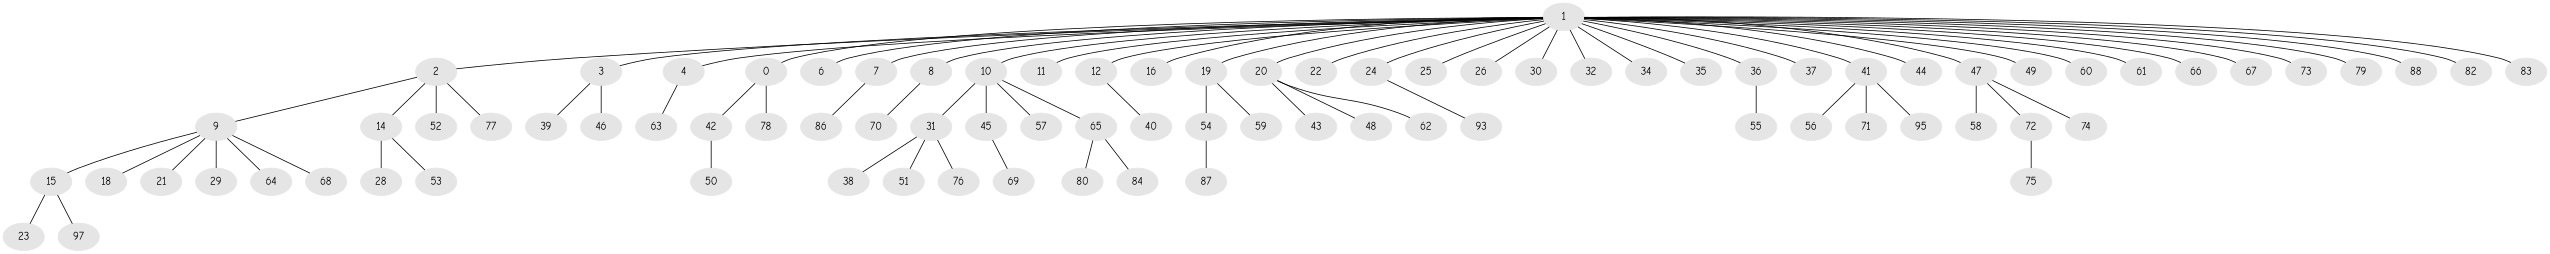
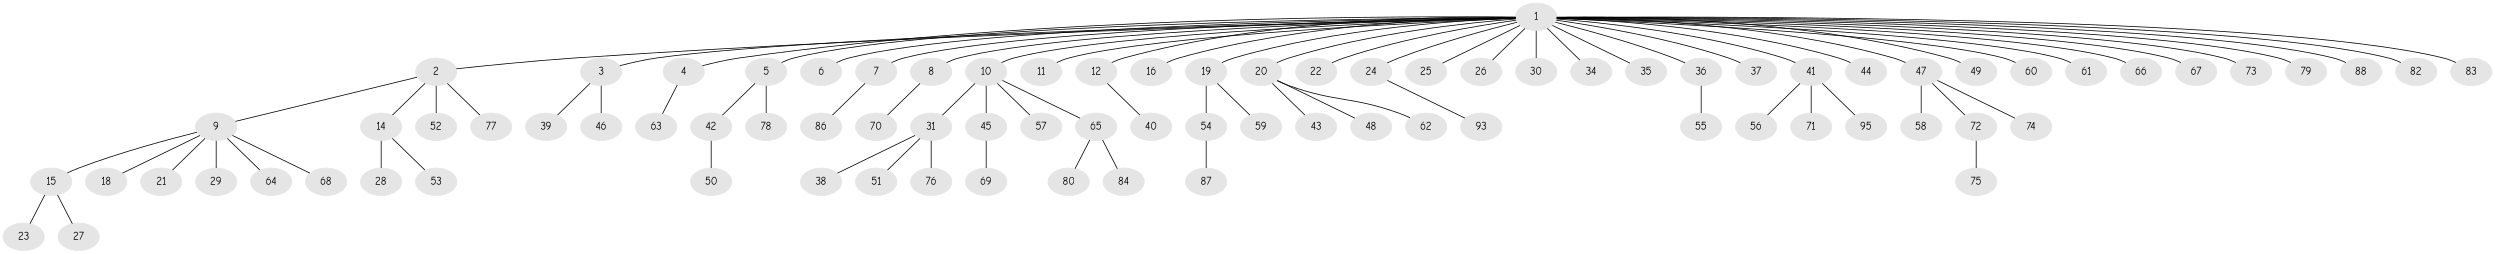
node "0": label "0" -> "5"
node "32": removed
node "97": label "97" -> "27"
